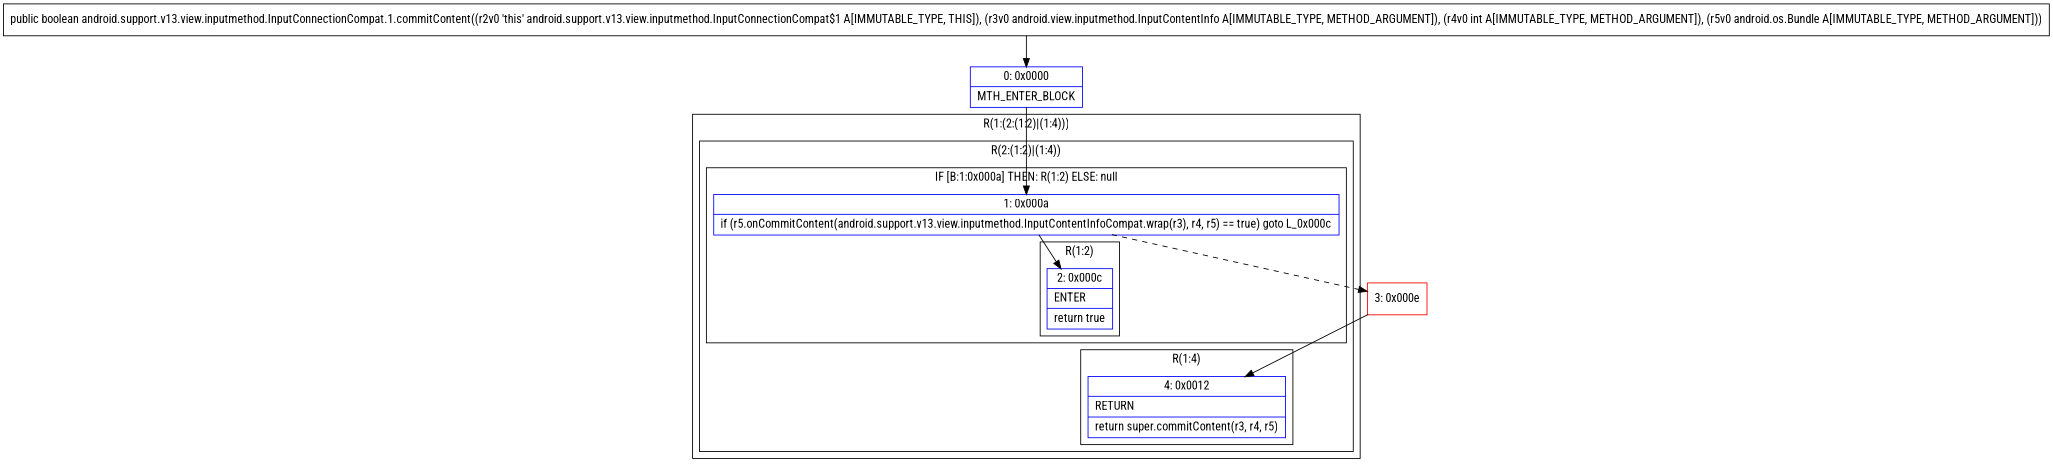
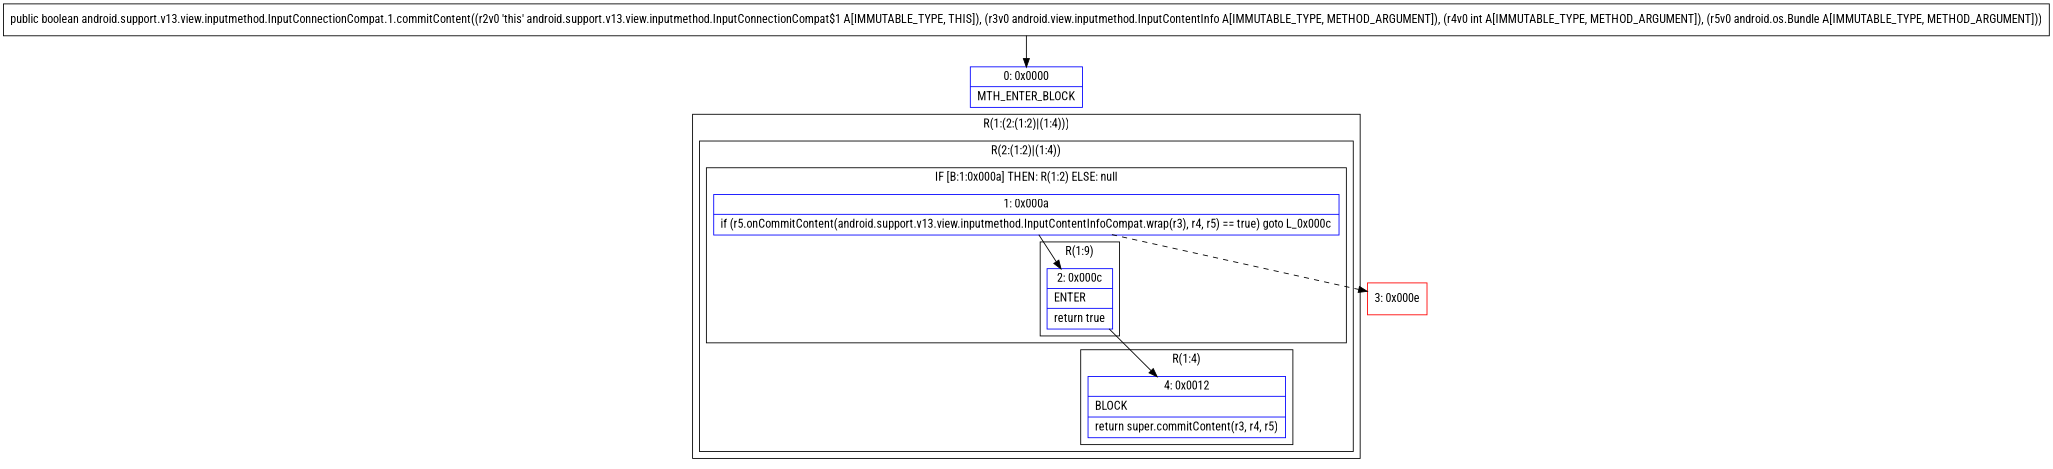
edge "0: 0x0000" -> "1: 0x000a": removed
cluster "R(1:2)": label "R(1:2)" -> "R(1:9)"
edge "3: 0x000e" -> "4: 0x0012": now "2: 0x000c" -> "4: 0x0012"
node "4: 0x0012": text "RETURN" -> "BLOCK"
